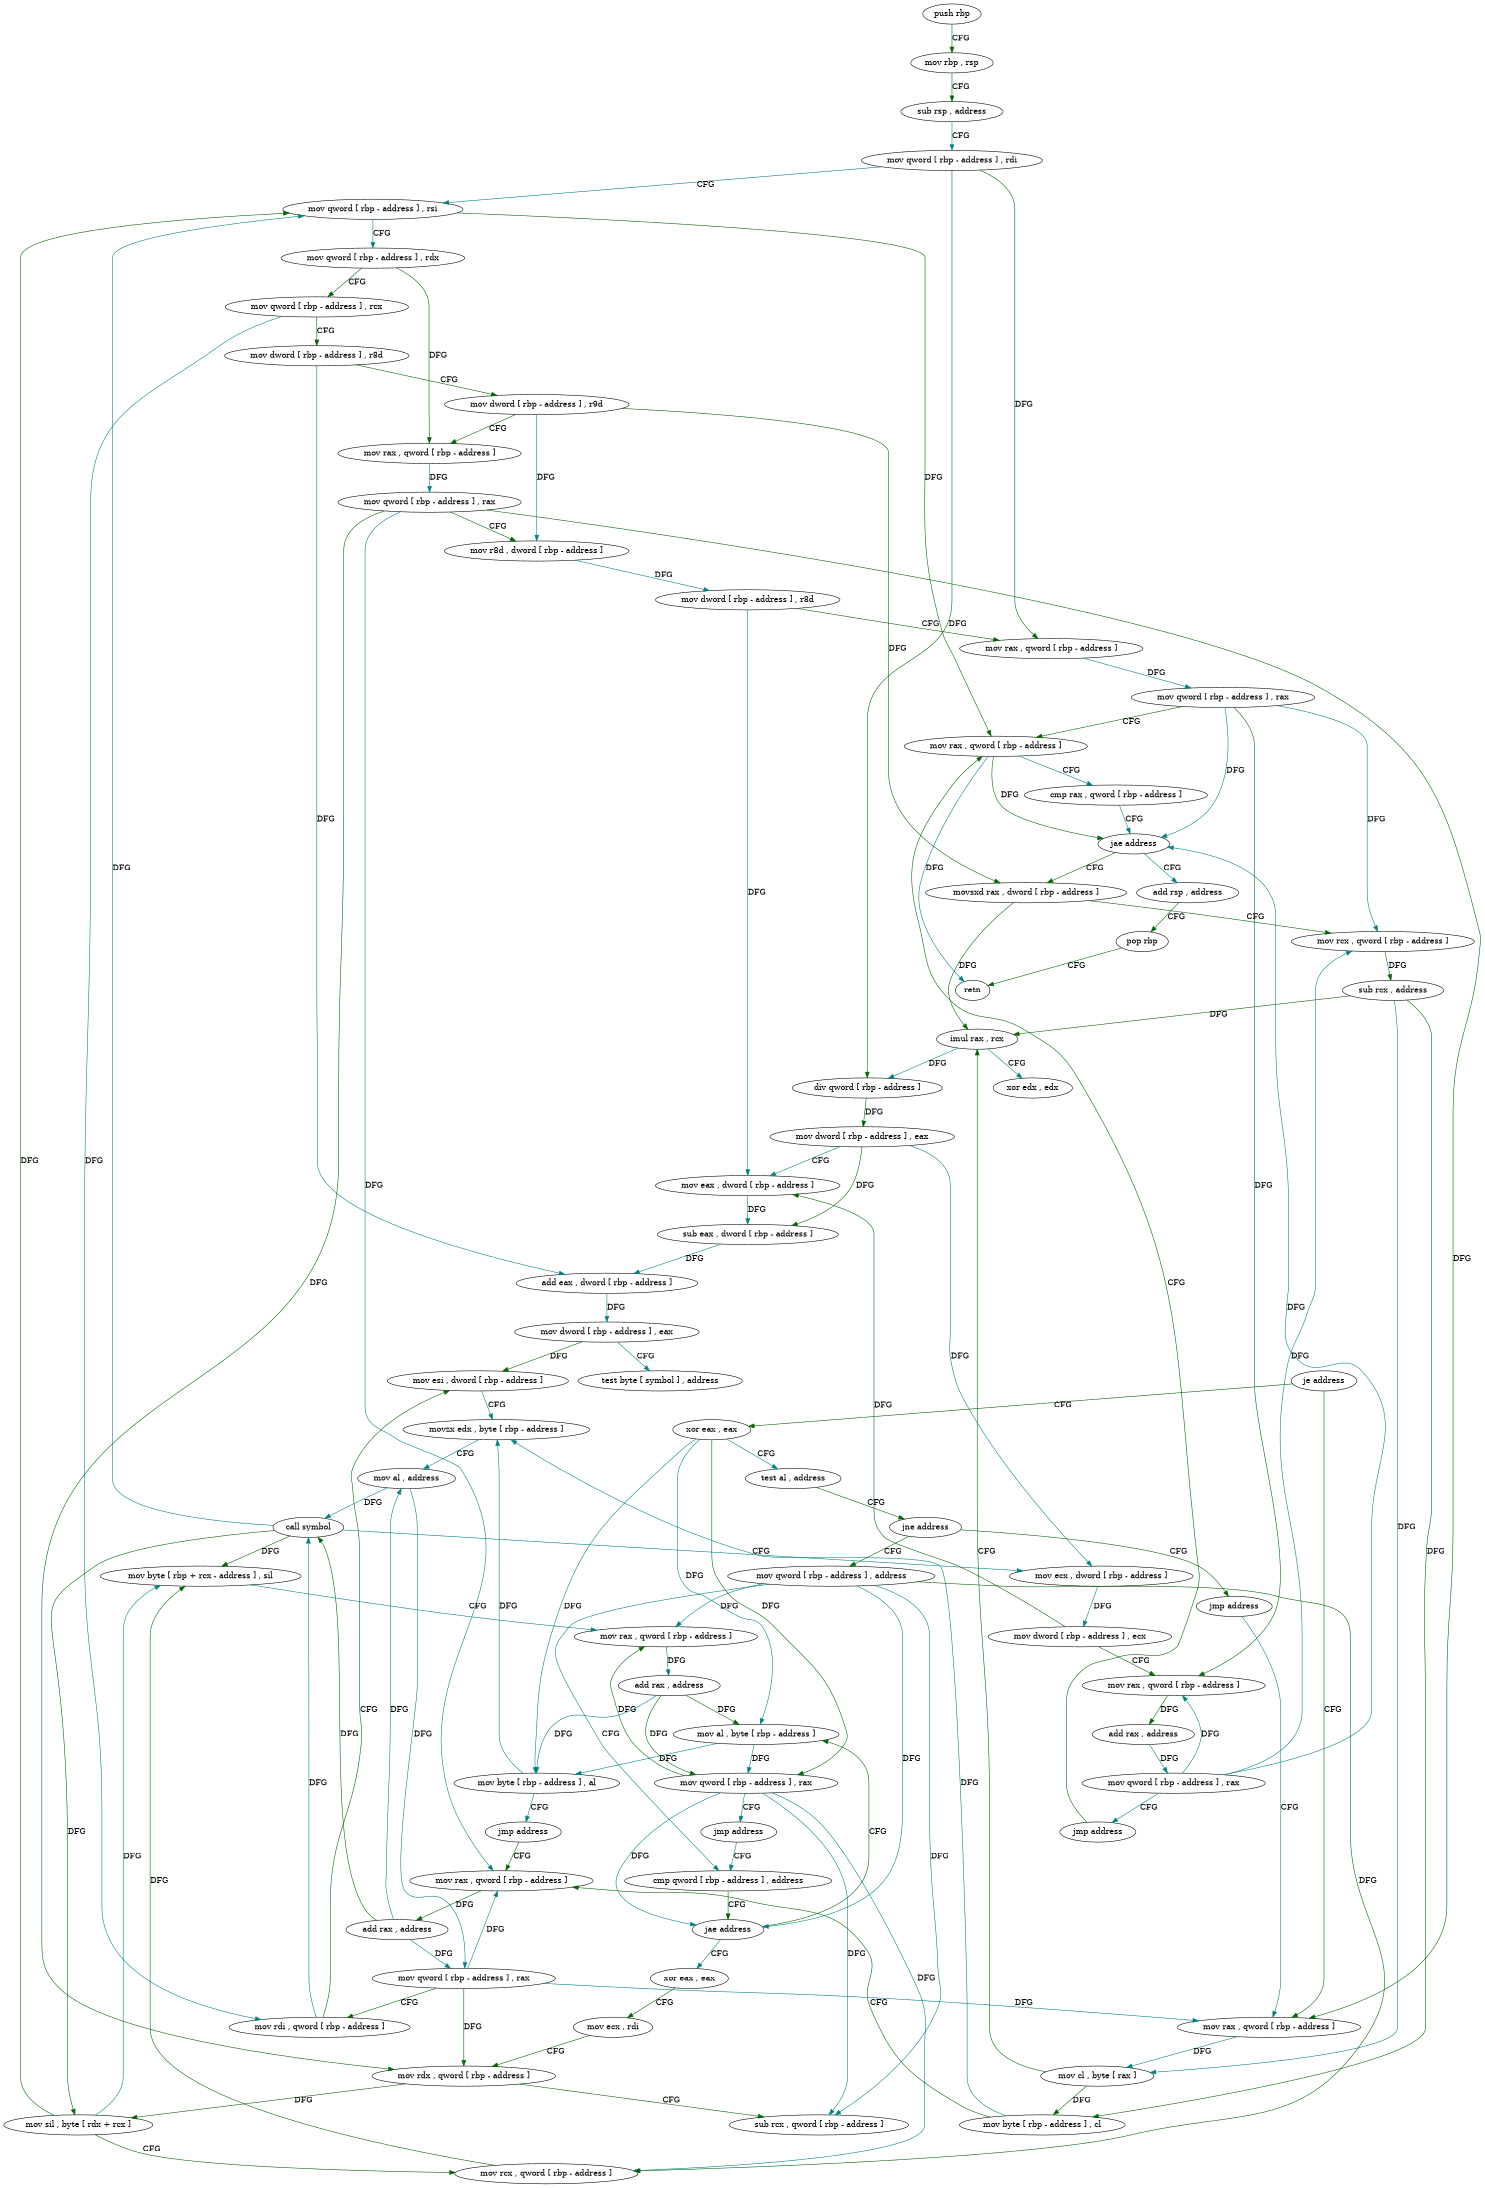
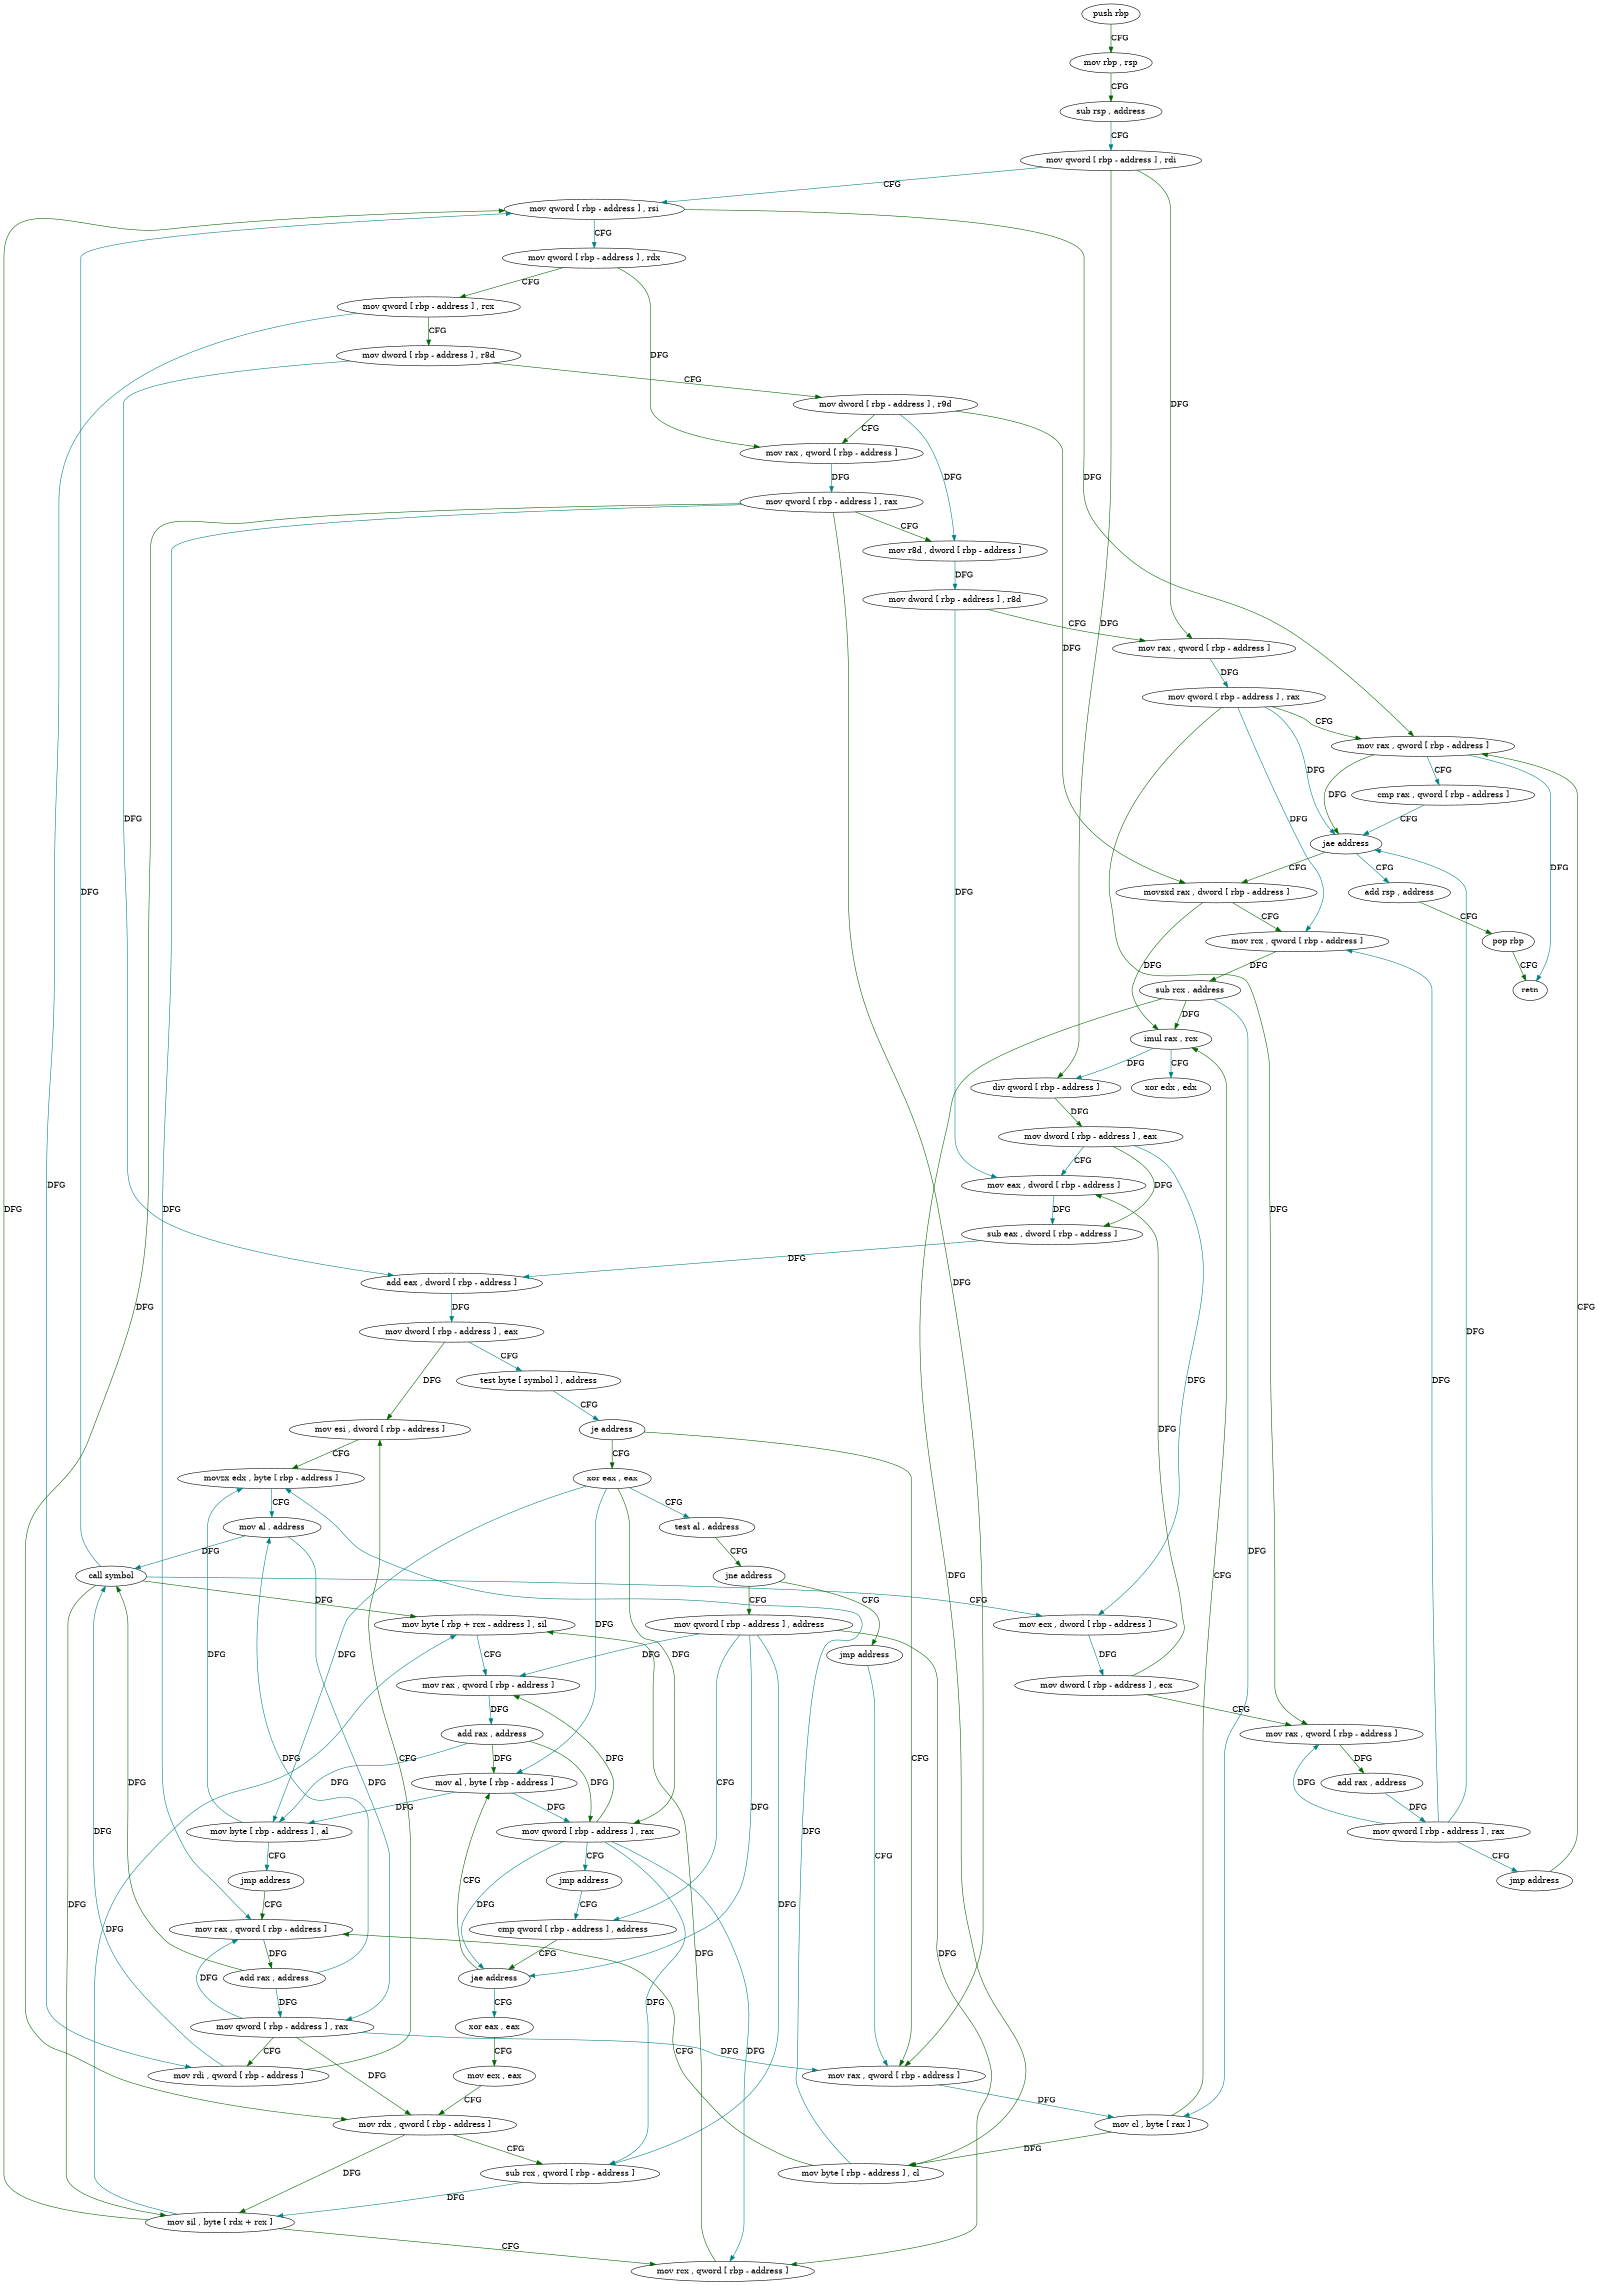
edge "mov esi , dword [ rbp - address ]" -> "movzx edx , byte [ rbp - address ]": color teal -> darkgreen
edge "test byte [ symbol ] , address" -> "je address": added, label "CFG"
node "mov ecx , rdi": label "mov ecx , rdi" -> "mov ecx , eax"
edge "sub rcx , qword [ rbp - address ]" -> "mov sil , byte [ rdx + rcx ]": added, label "DFG"
